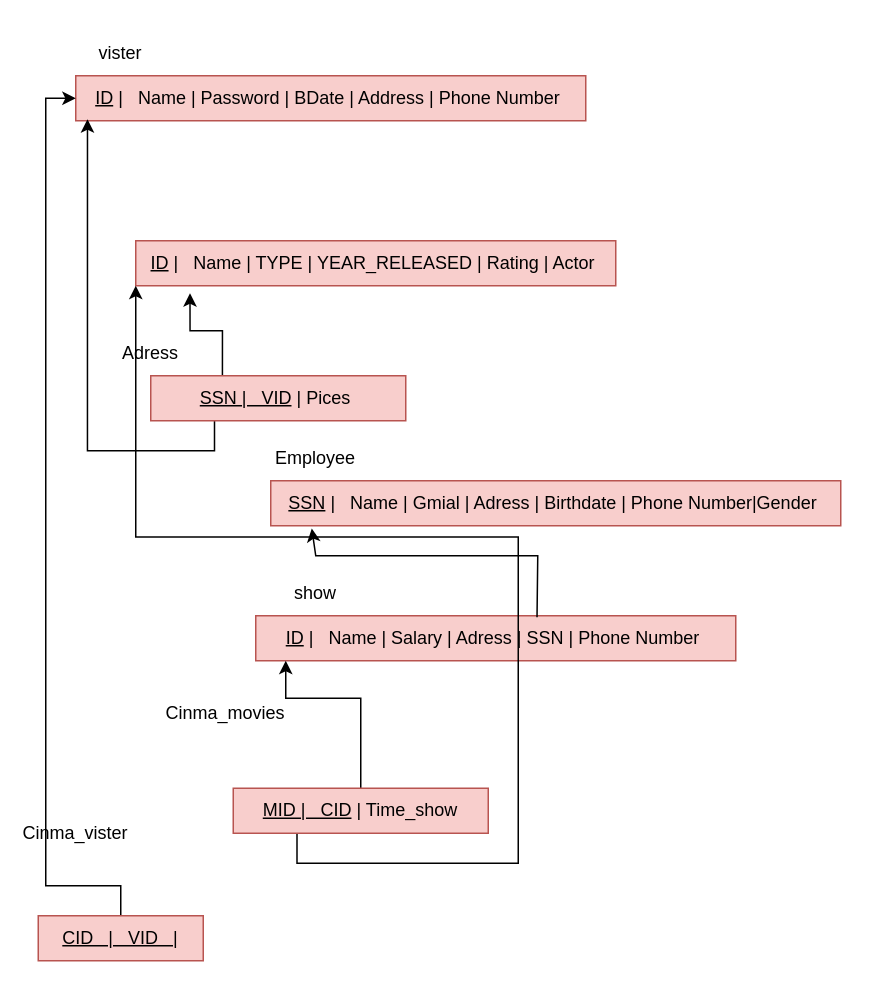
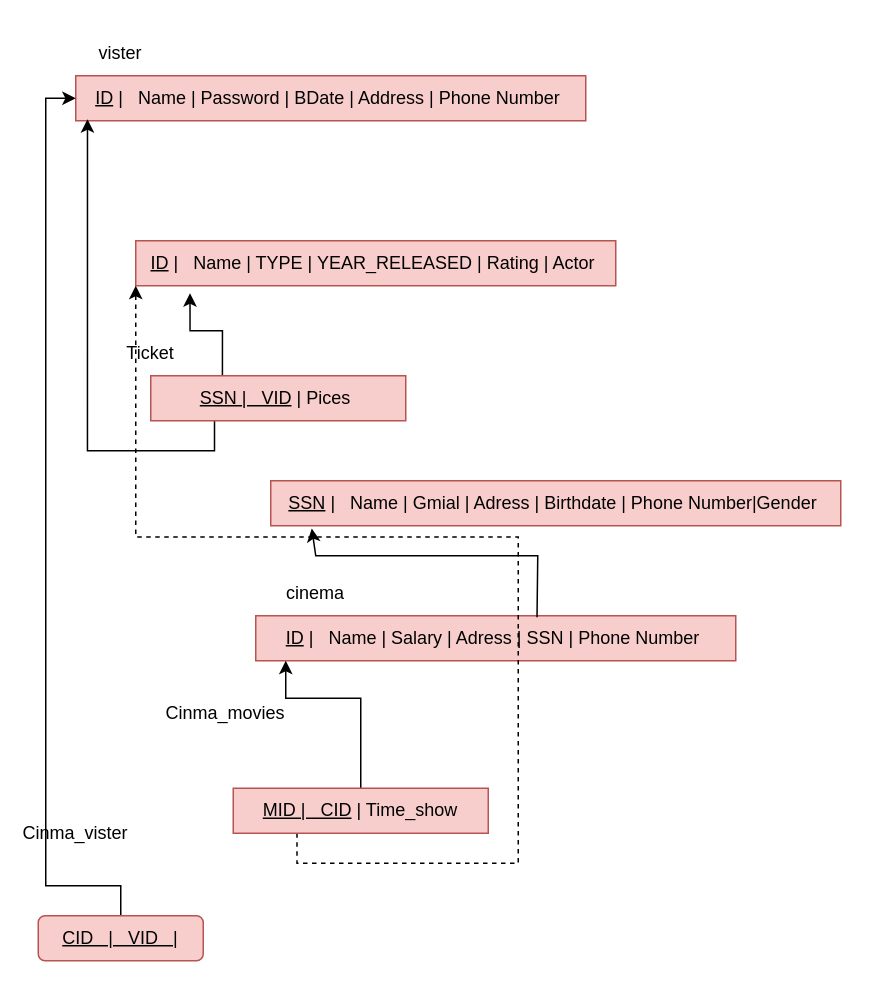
node "Adress": label "Adress" -> "Ticket"
node "Employee": removed
node "show": label "show" -> "cinema"
edge "MID | CID | Time_show" -> "ID | Name | TYPE | YEAR_RELEASED | Rating | Actor": style solid -> dashed
node "CID | VID |": shape rectangle -> rounded rectangle
